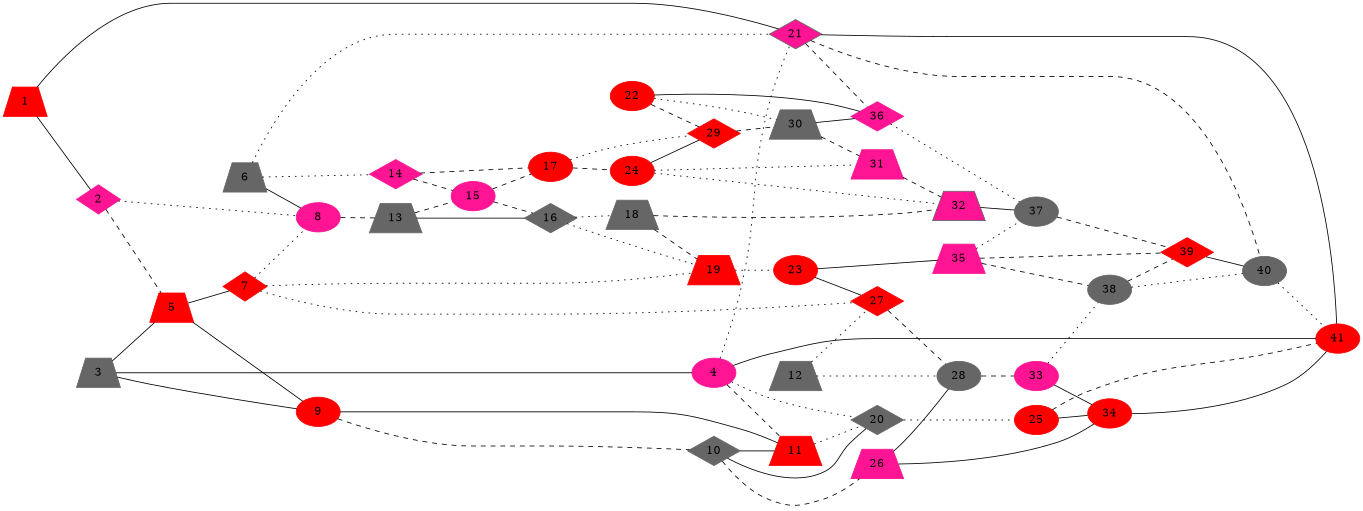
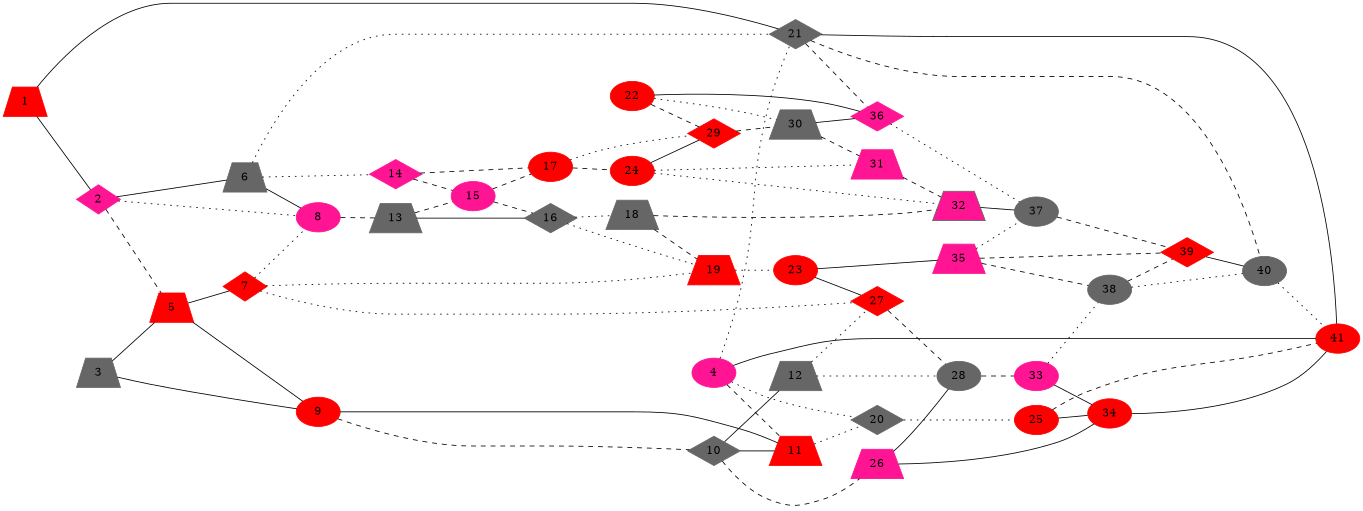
node "21": fillcolor deeppink -> gray40
edge "6" -- "2": added
edge "3" -- "4": removed
edge "20" -- "10": now "12" -- "10"
